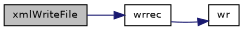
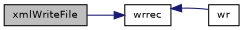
edge "wrrec" -> "wr": reversed
